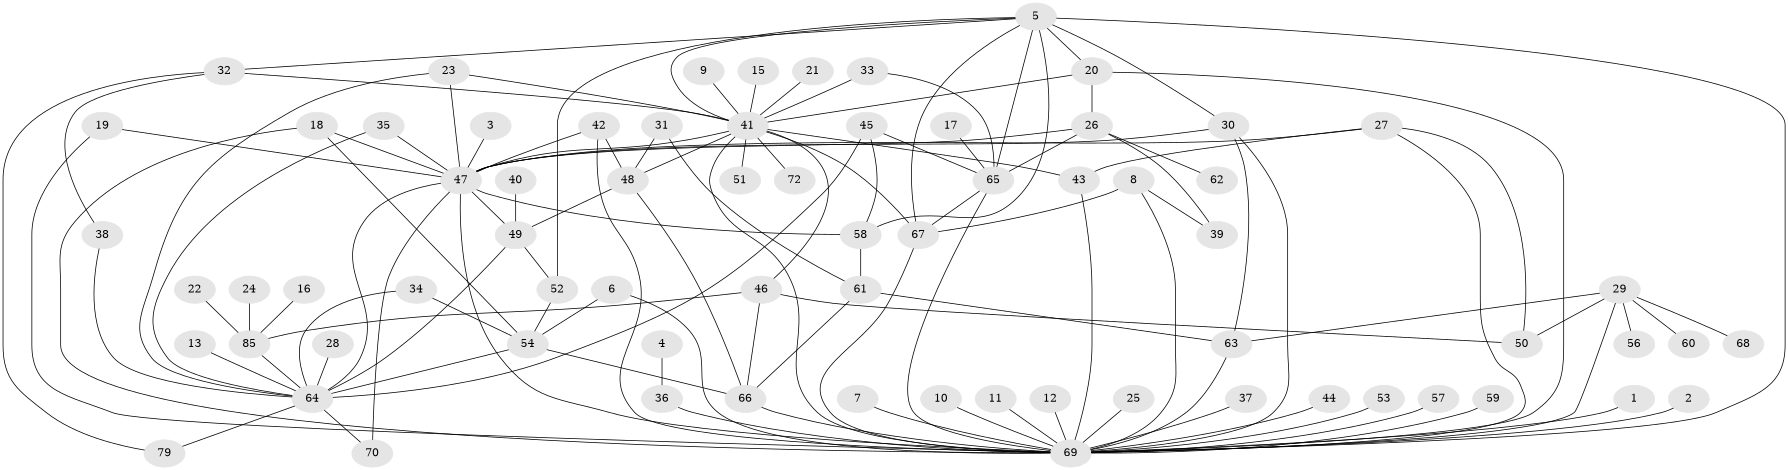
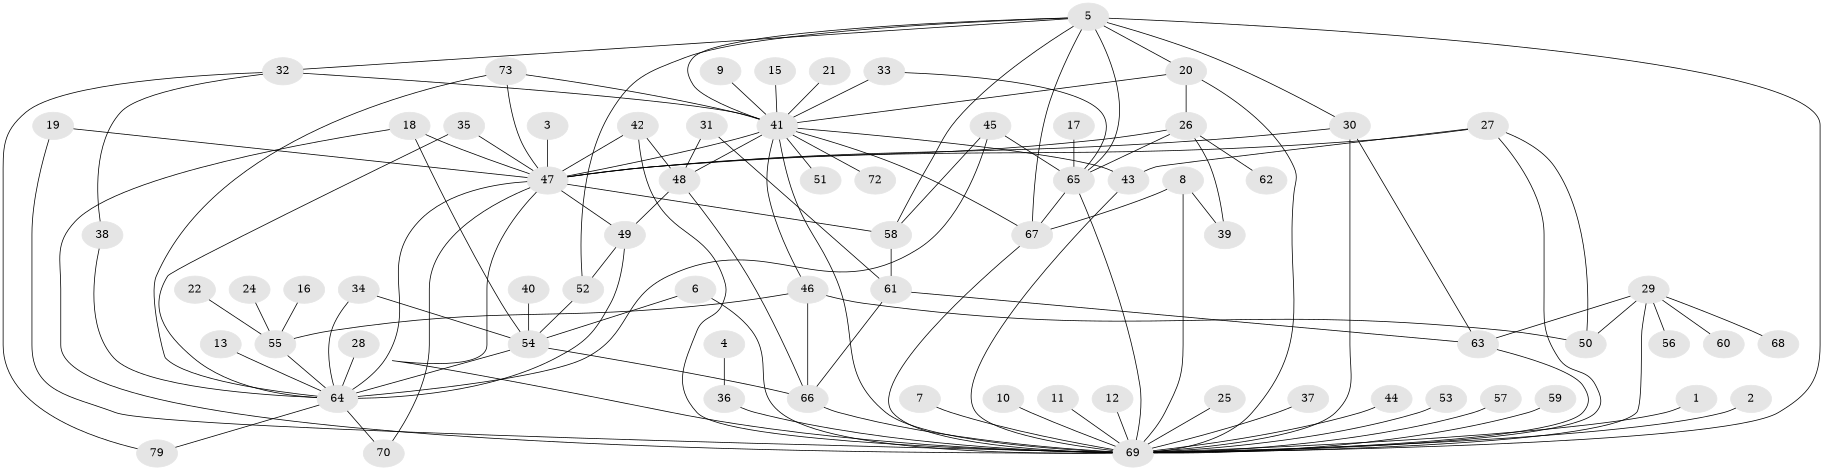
node "23": label "23" -> "73"
edge "40" -- "49": now "40" -- "54"
node "85": label "85" -> "55"
